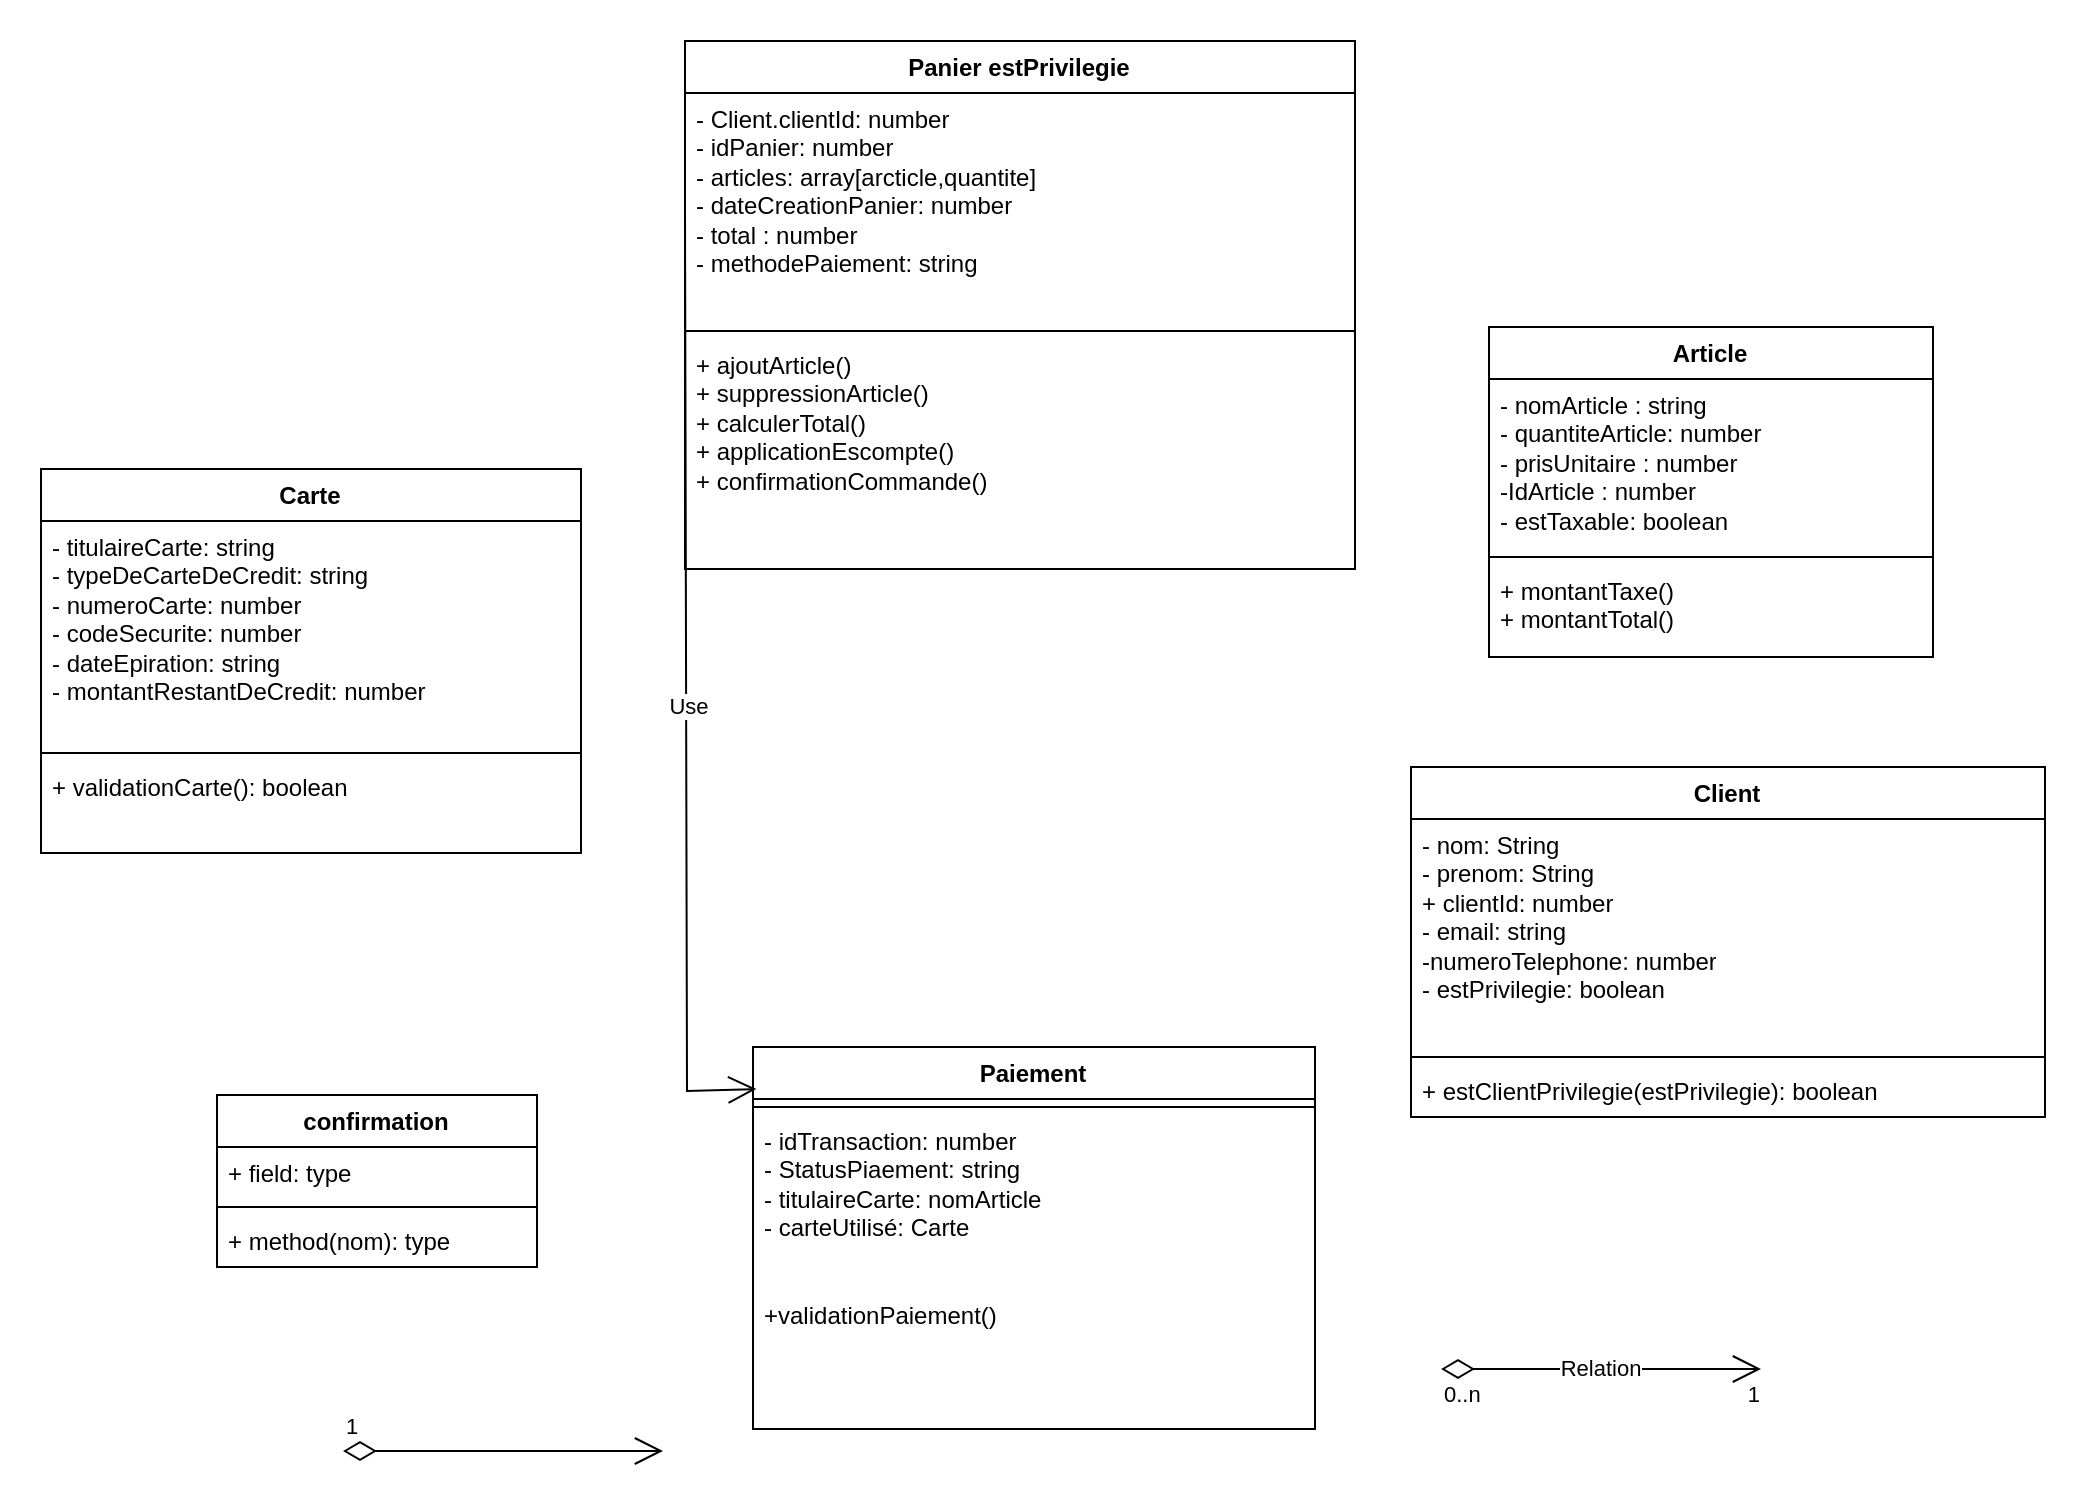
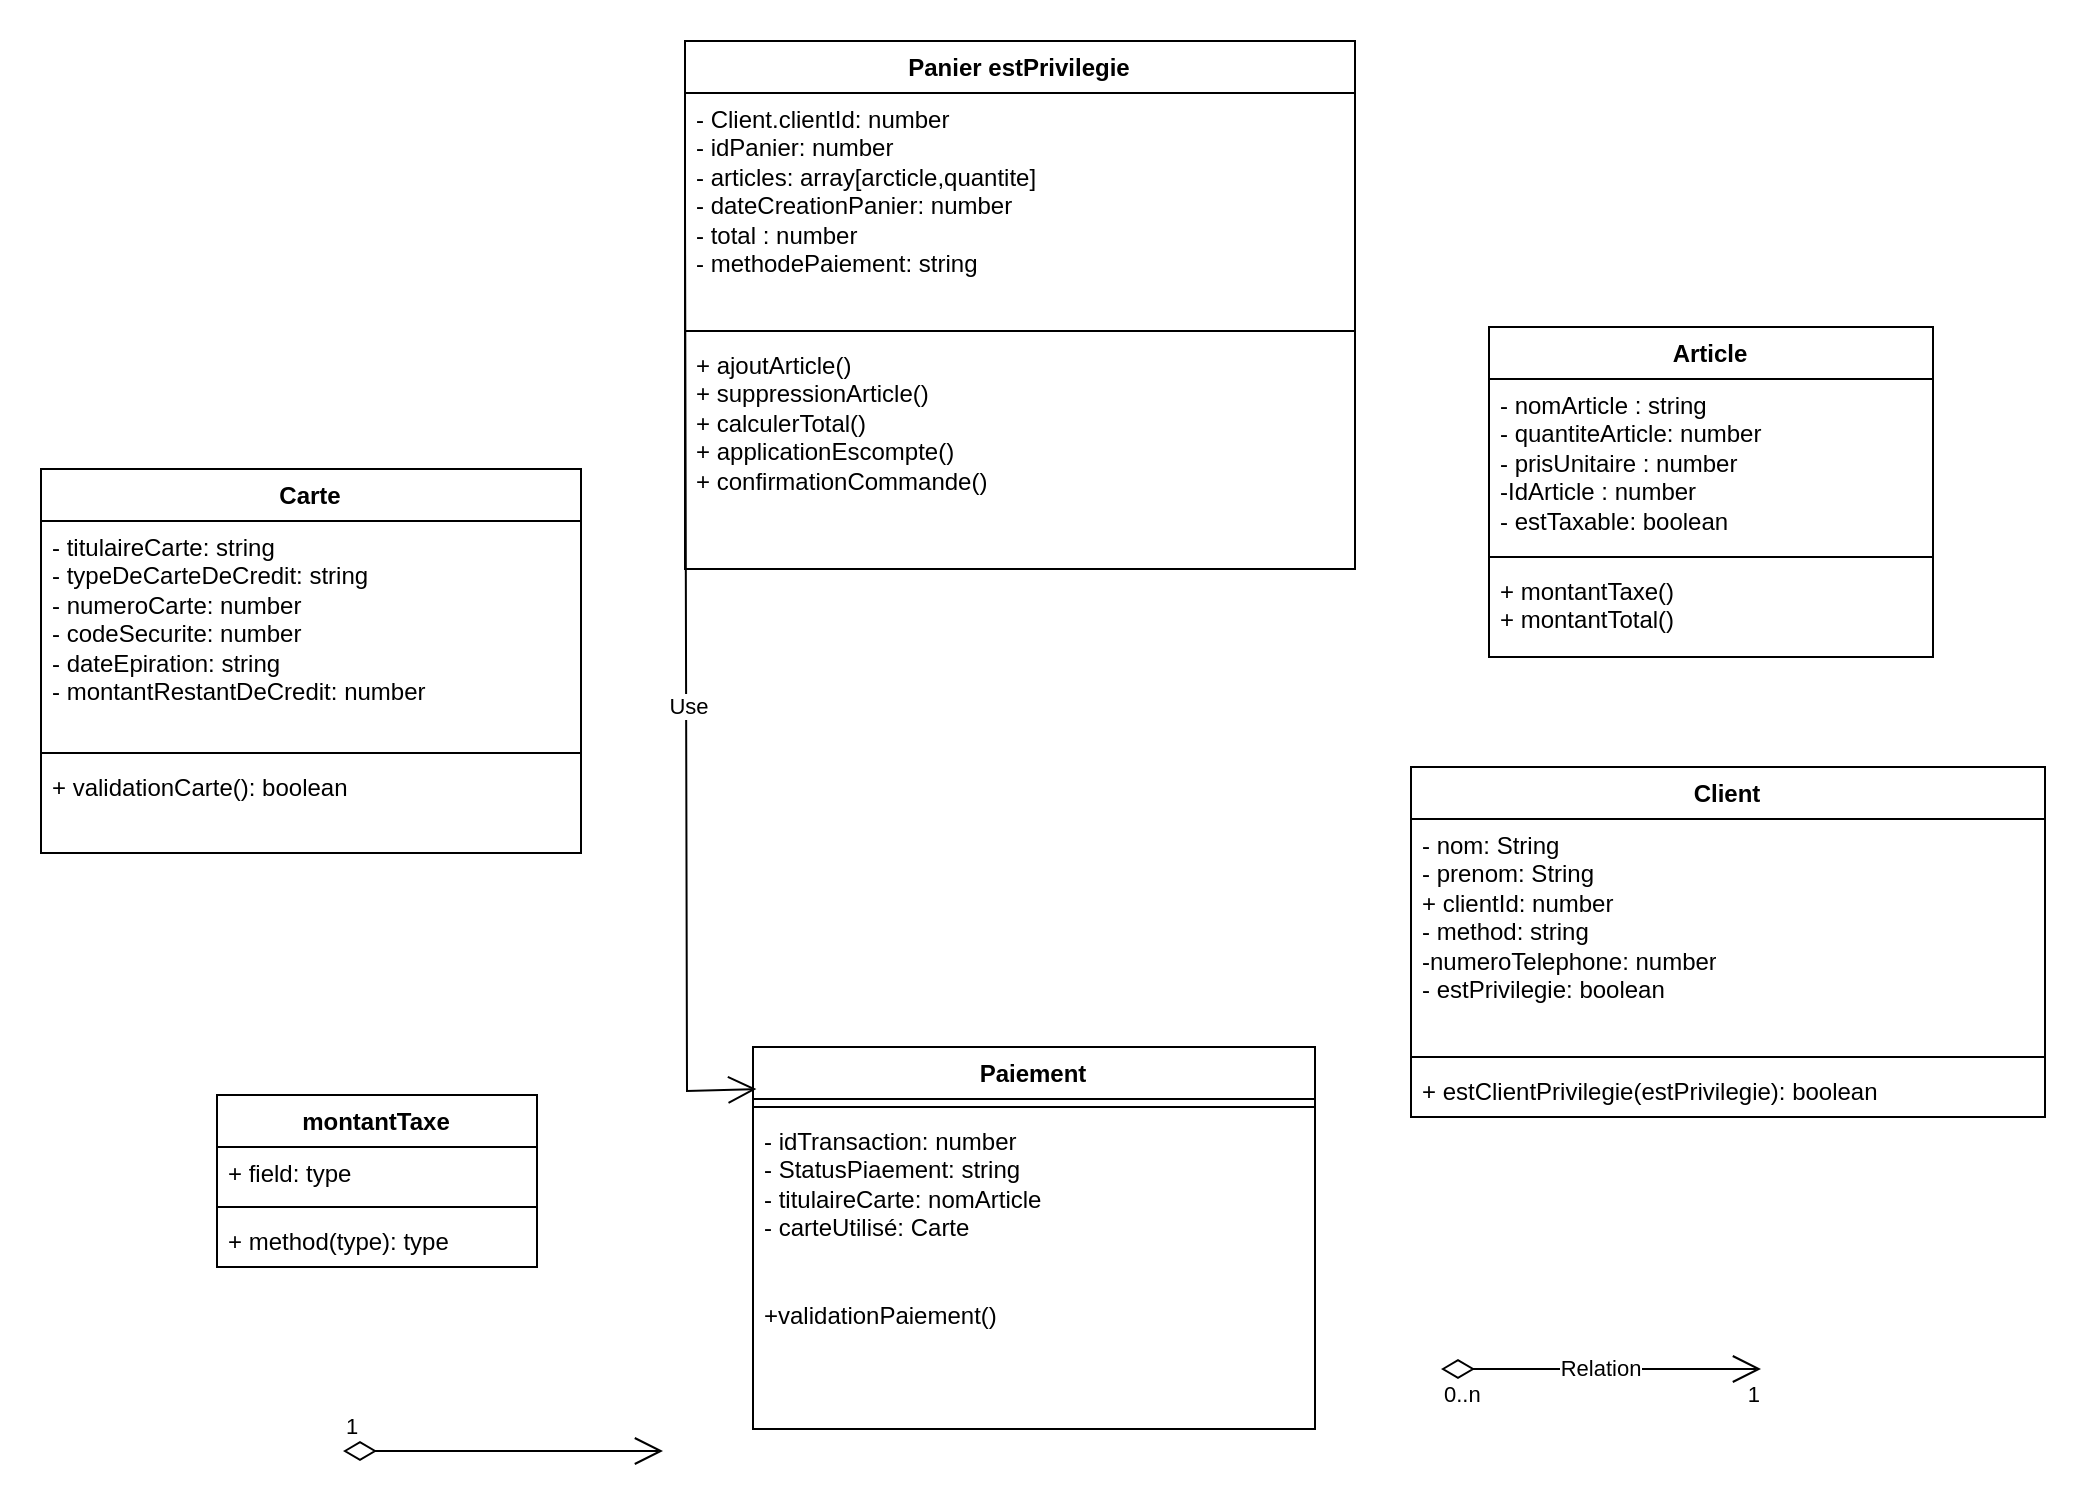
node "- nom: String - prenom: String + clientId: number - email: string -numeroTelephone: number - estPrivilegie: boolean": label "- nom: String - prenom: String + clientId: number - email: string -numeroTelephone: number - estPrivilegie: boolean" -> "- nom: String - prenom: String + clientId: number - method: string -numeroTelephone: number - estPrivilegie: boolean"
node "confirmation": label "confirmation" -> "montantTaxe"
node "+ method(nom): type": label "+ method(nom): type" -> "+ method(type): type"
